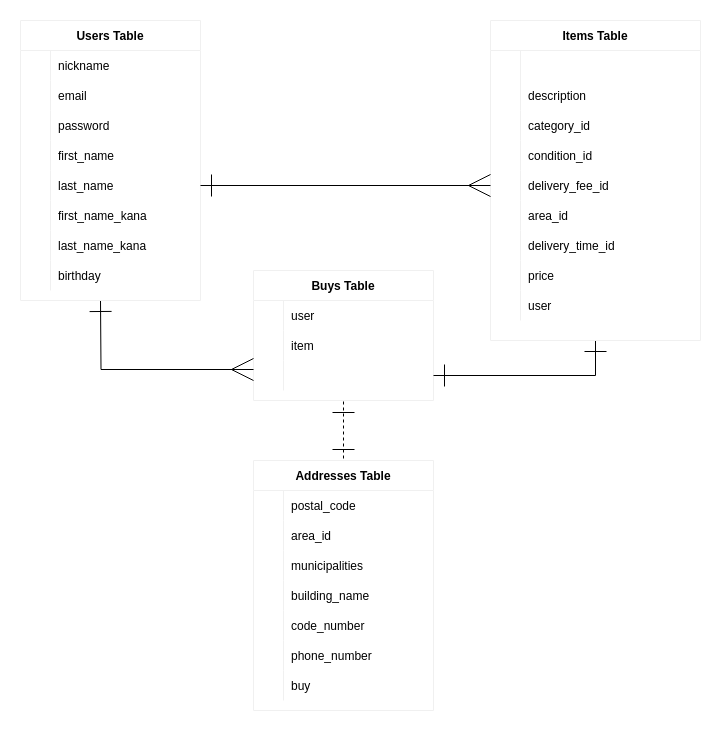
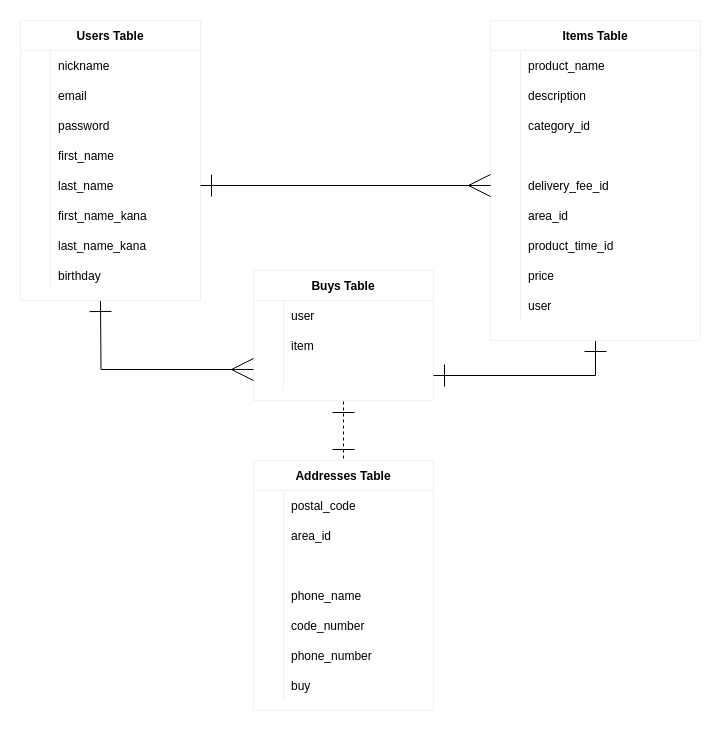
node "product_name": added
node "condition_id": removed
node "delivery_time_id": label "delivery_time_id" -> "product_time_id"
node "municipalities": removed
node "building_name": label "building_name" -> "phone_name"
